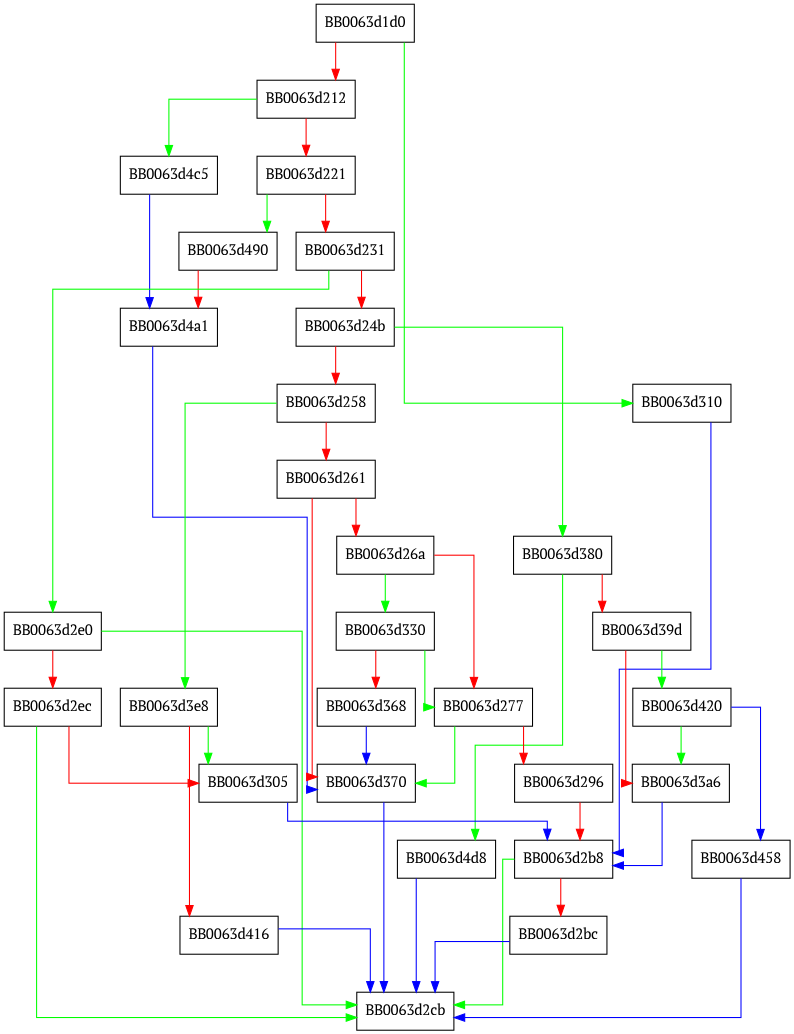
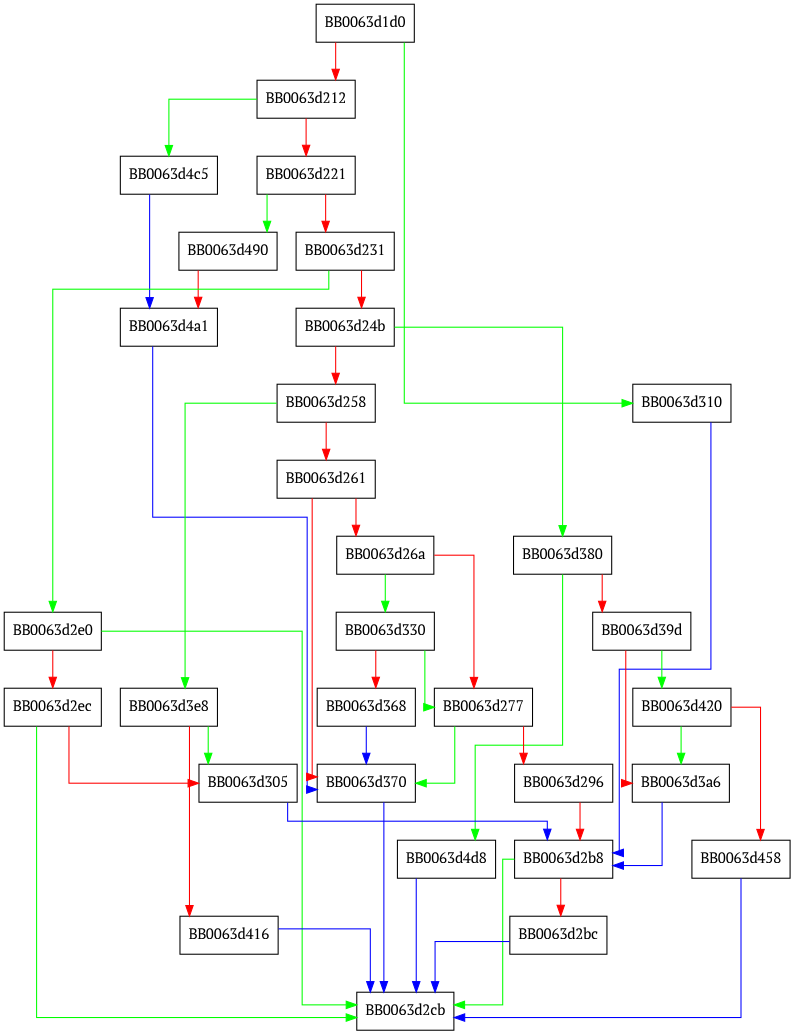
edge "BB0063d420" -> "BB0063d458": color blue -> red
